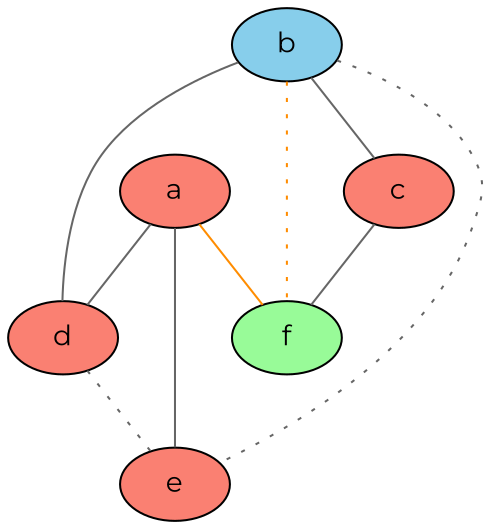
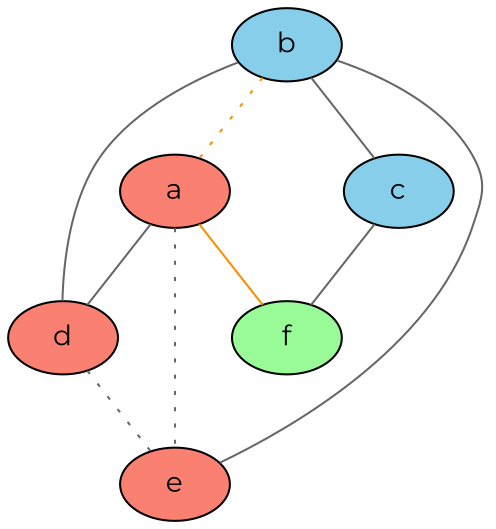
edge "b" -- "f": now "b" -- "a"
node "c": fillcolor salmon -> skyblue
edge "b" -- "e": style dotted -> solid
edge "a" -- "e": style solid -> dotted
